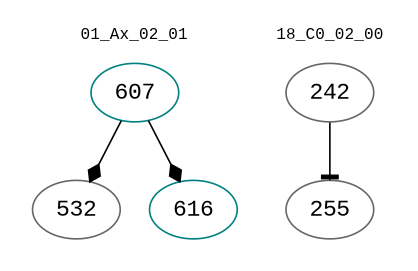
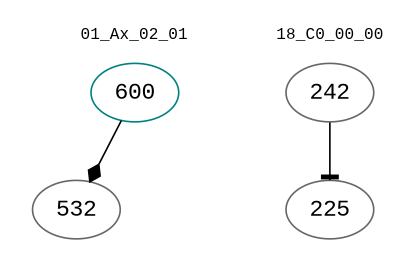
cluster "18_C0_02_00": label "18_C0_02_00" -> "18_C0_00_00"
node "607": label "607" -> "600"
node "616": removed
node "255": label "255" -> "225"
